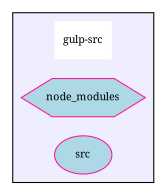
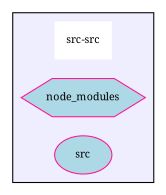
node "gulp-src": label "gulp-src" -> "src-src"
